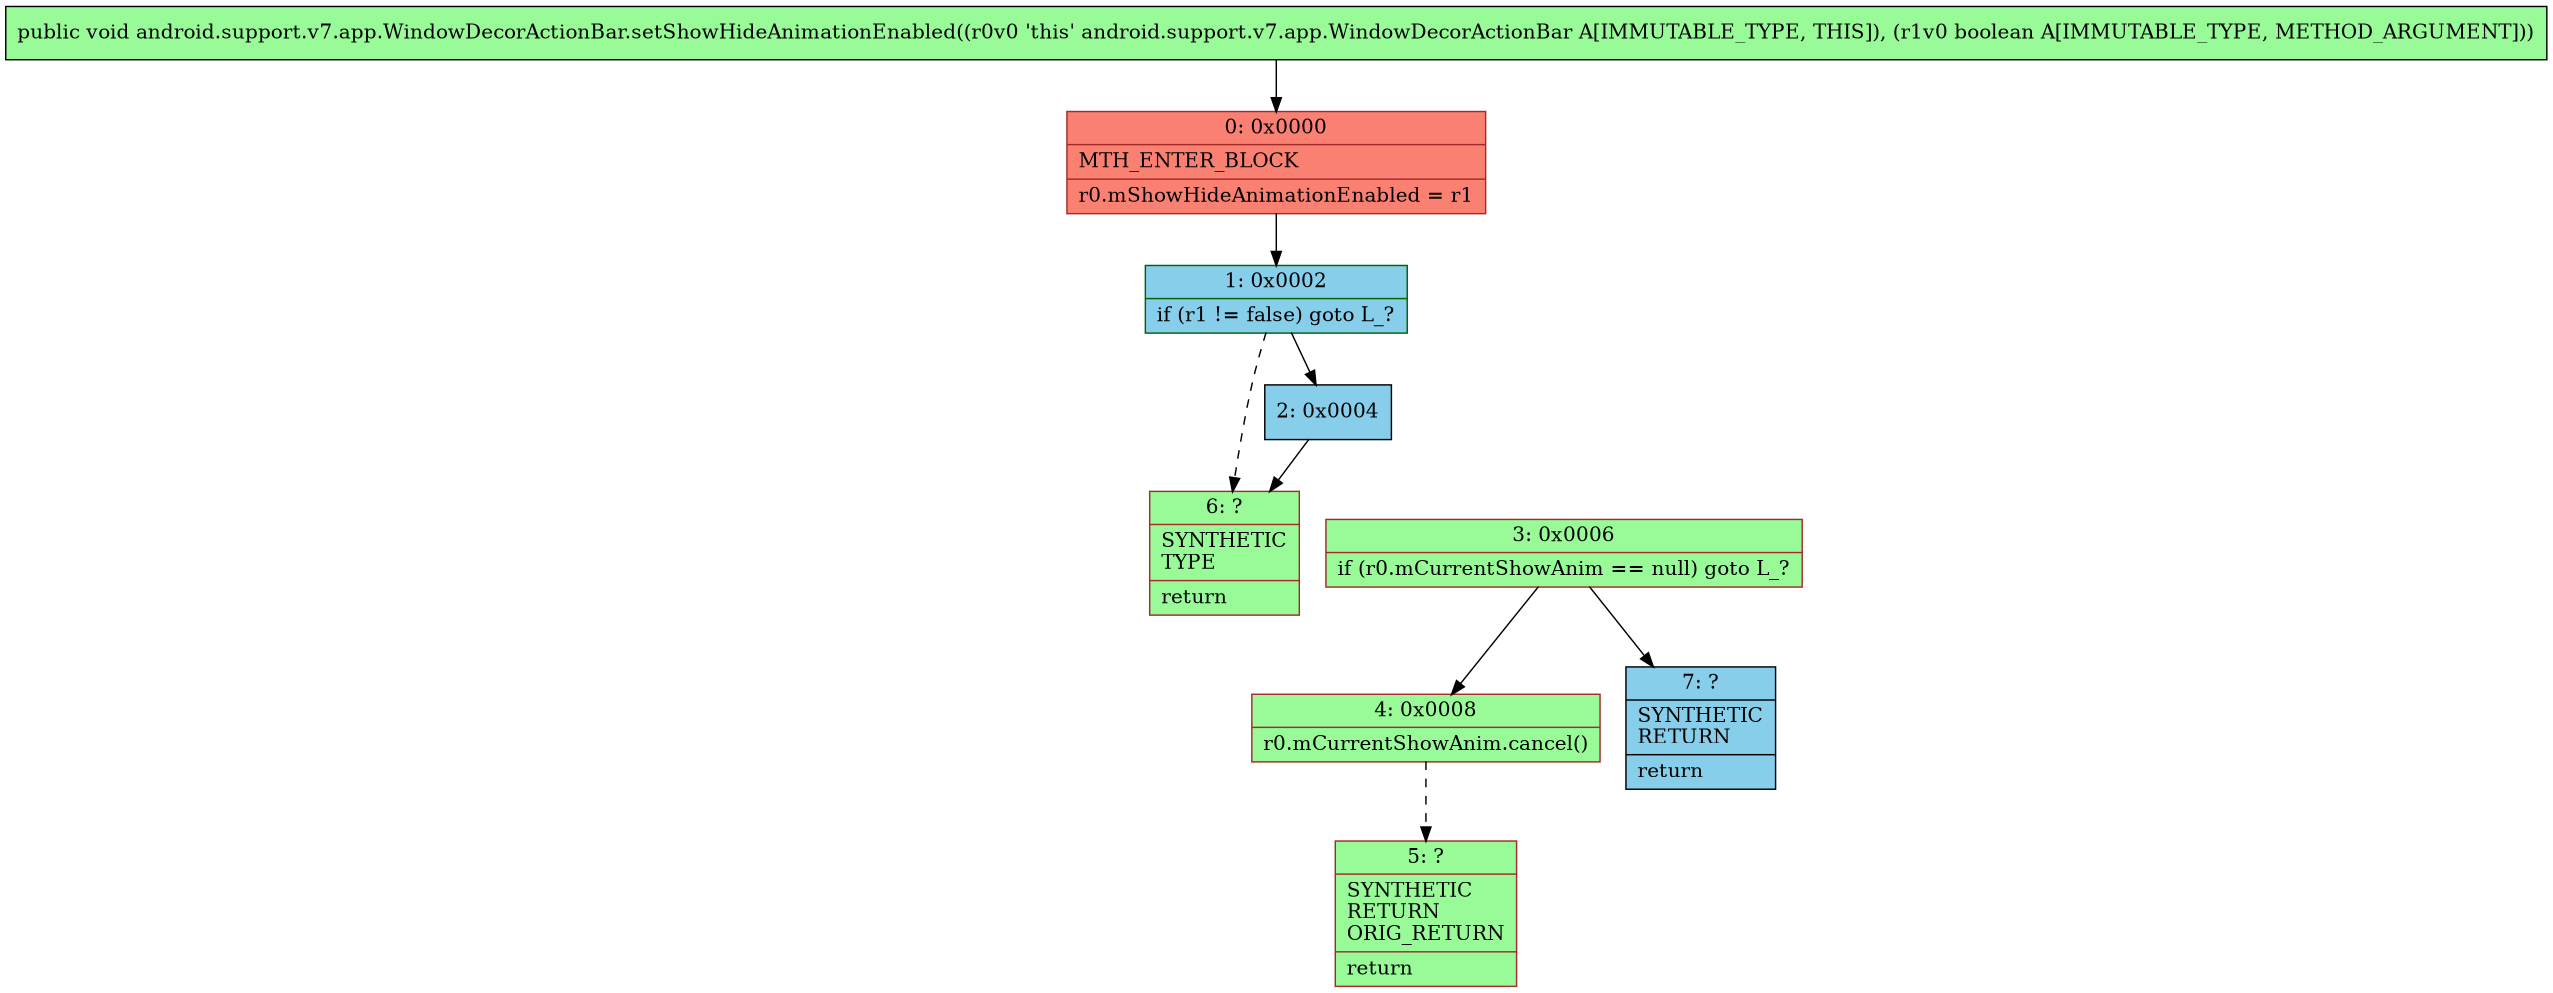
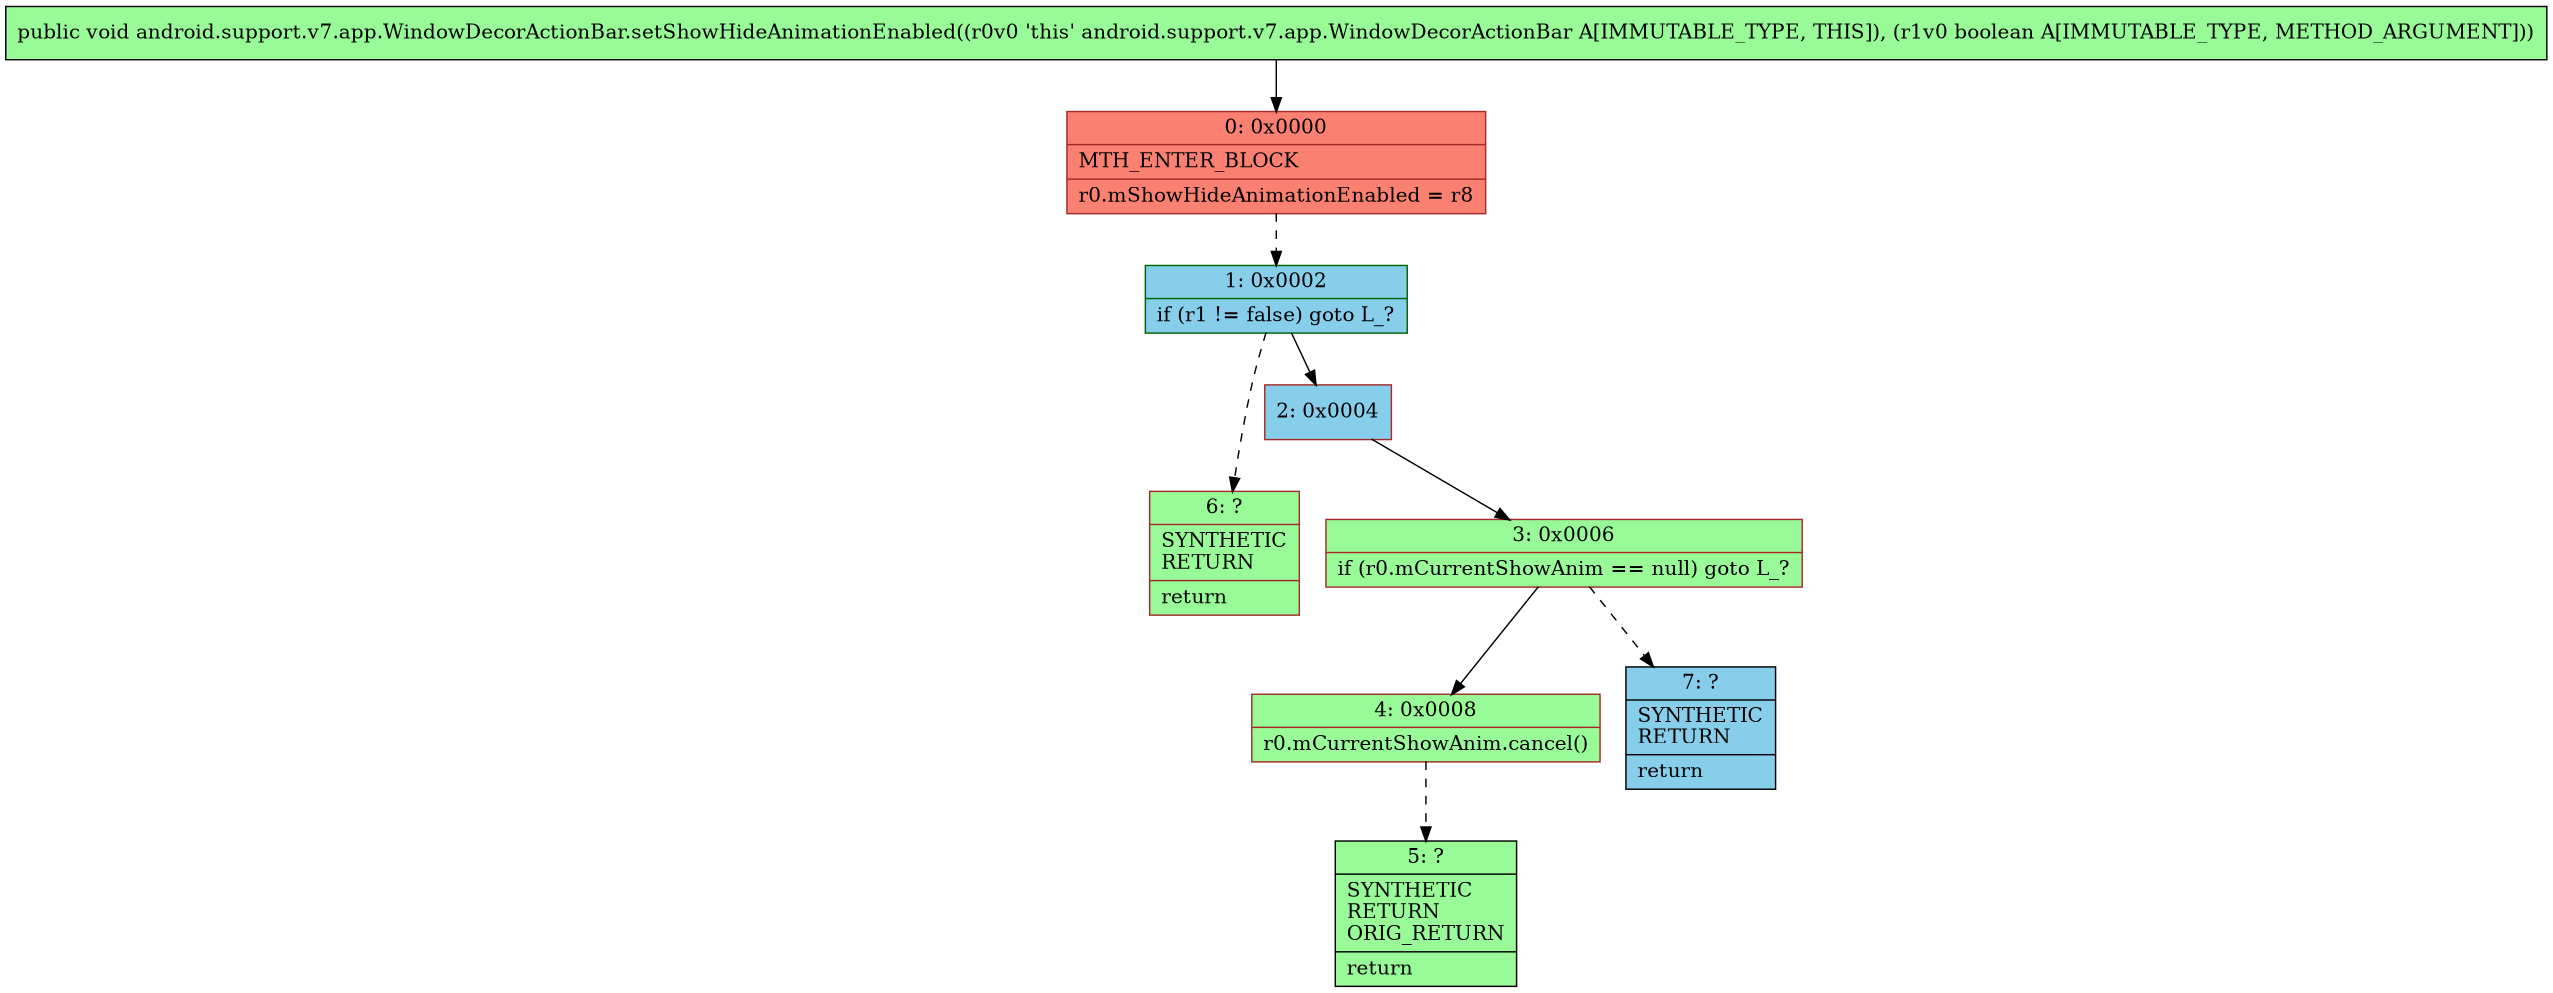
node "0: 0x0000": text "r0.mShowHideAnimationEnabled = r1" -> "r0.mShowHideAnimationEnabled = r8"
edge "0: 0x0000" -> "1: 0x0002": style solid -> dashed
node "2: 0x0004": color black -> brown
edge "2: 0x0004" -> "6: ?": now "2: 0x0004" -> "3: 0x0006"
node "6: ?": text "TYPE" -> "RETURN"
edge "3: 0x0006" -> "7: ?": style solid -> dashed
node "5: ?": color brown -> black
